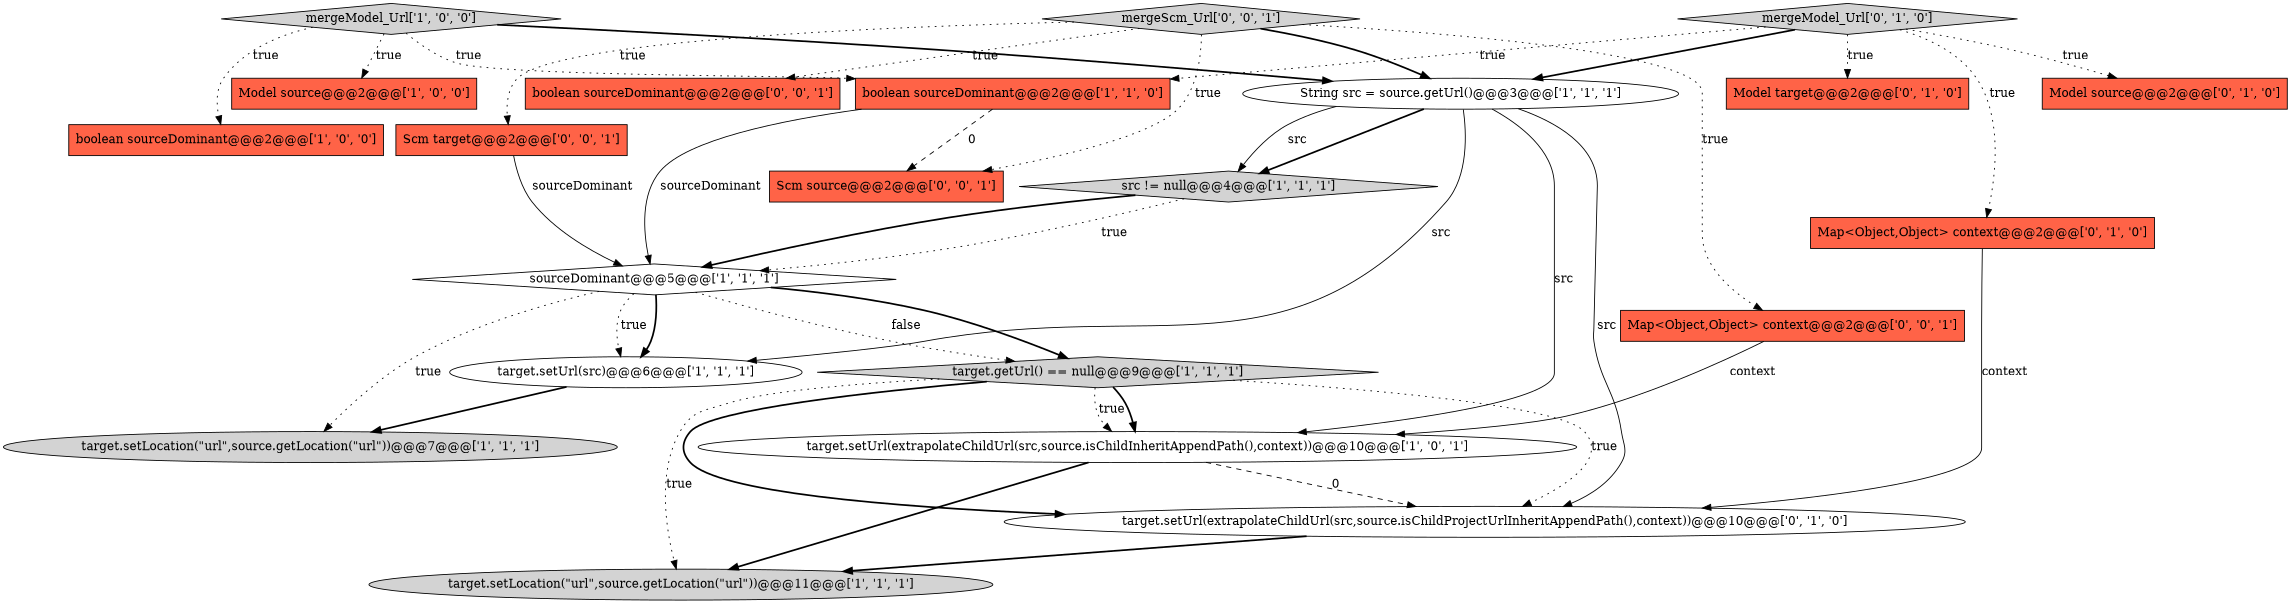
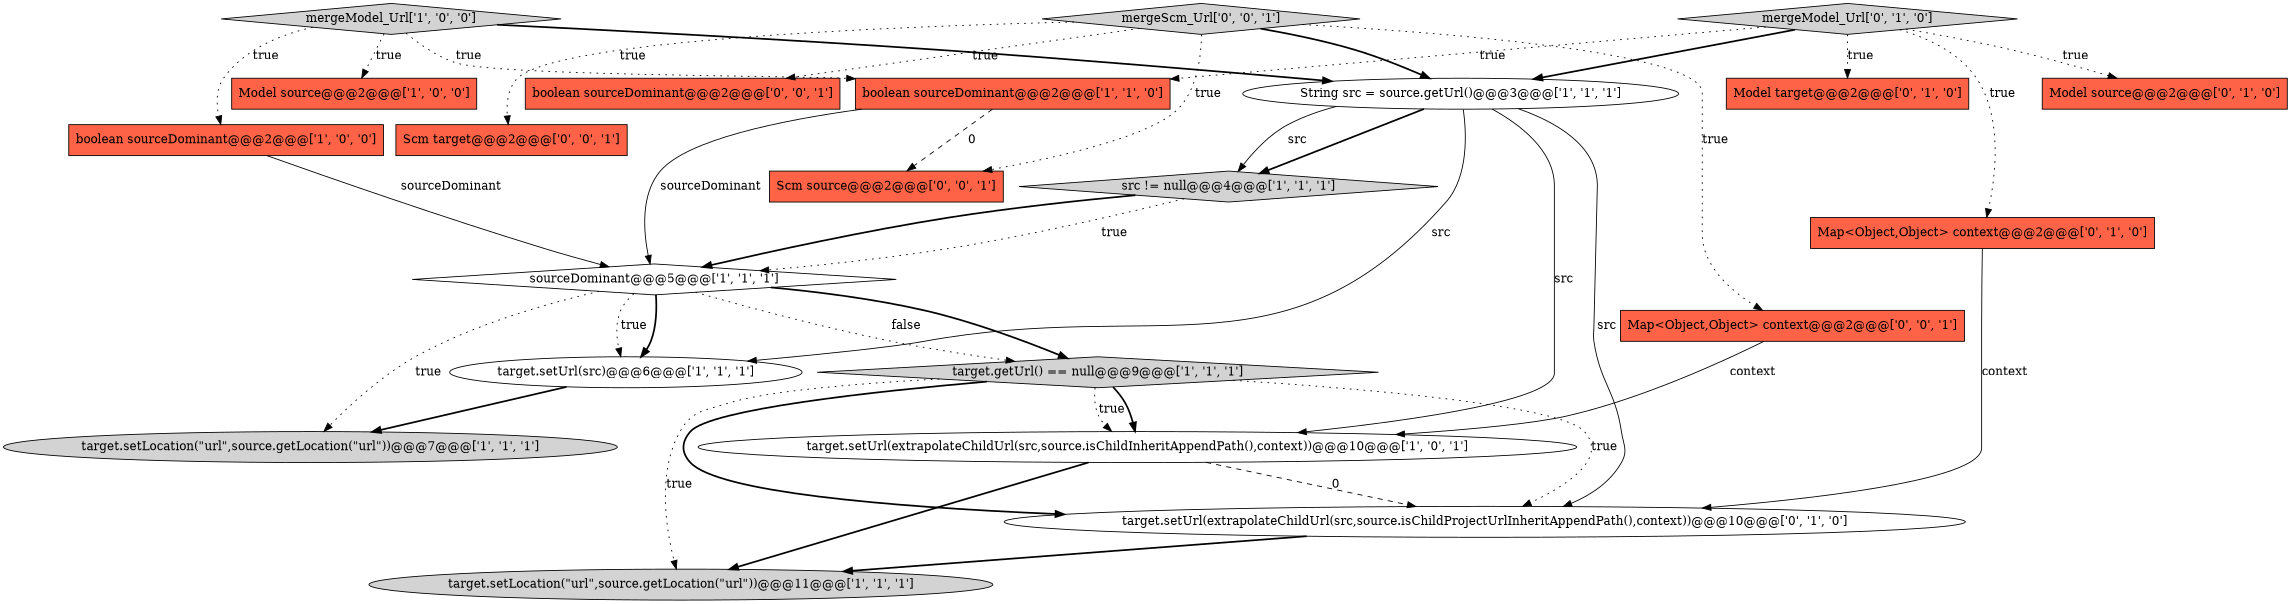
edge "Scm target@@@2@@@['0', '0', '1']" -> "sourceDominant@@@5@@@['1', '1', '1']": now "boolean sourceDominant@@@2@@@['1', '0', '0']" -> "sourceDominant@@@5@@@['1', '1', '1']"
